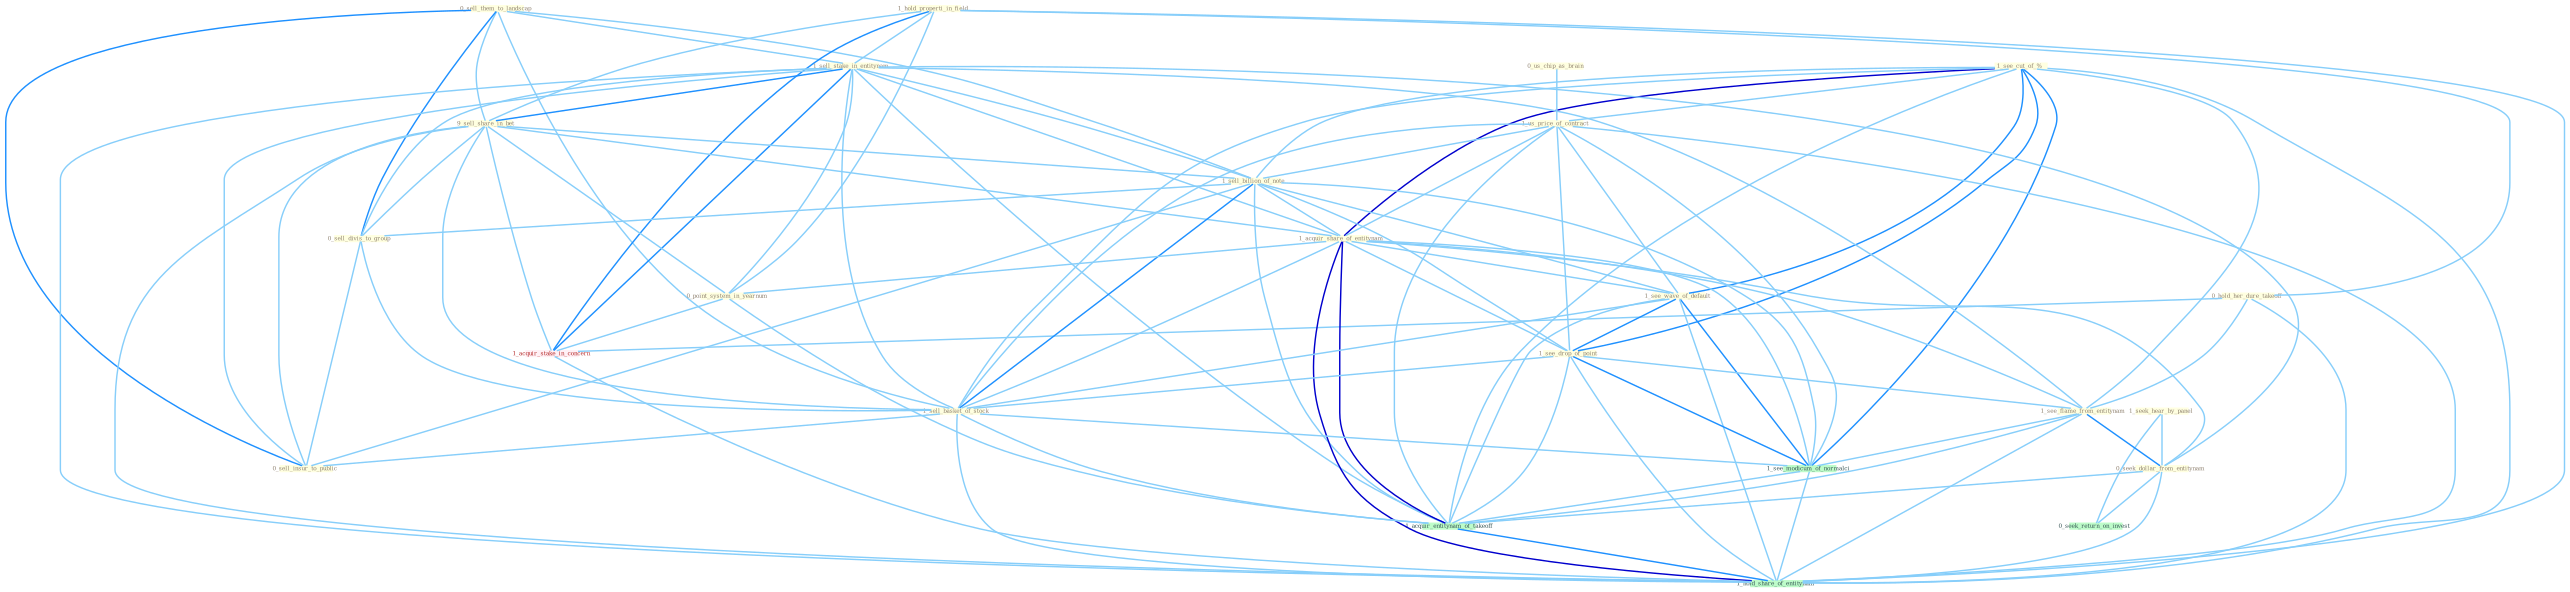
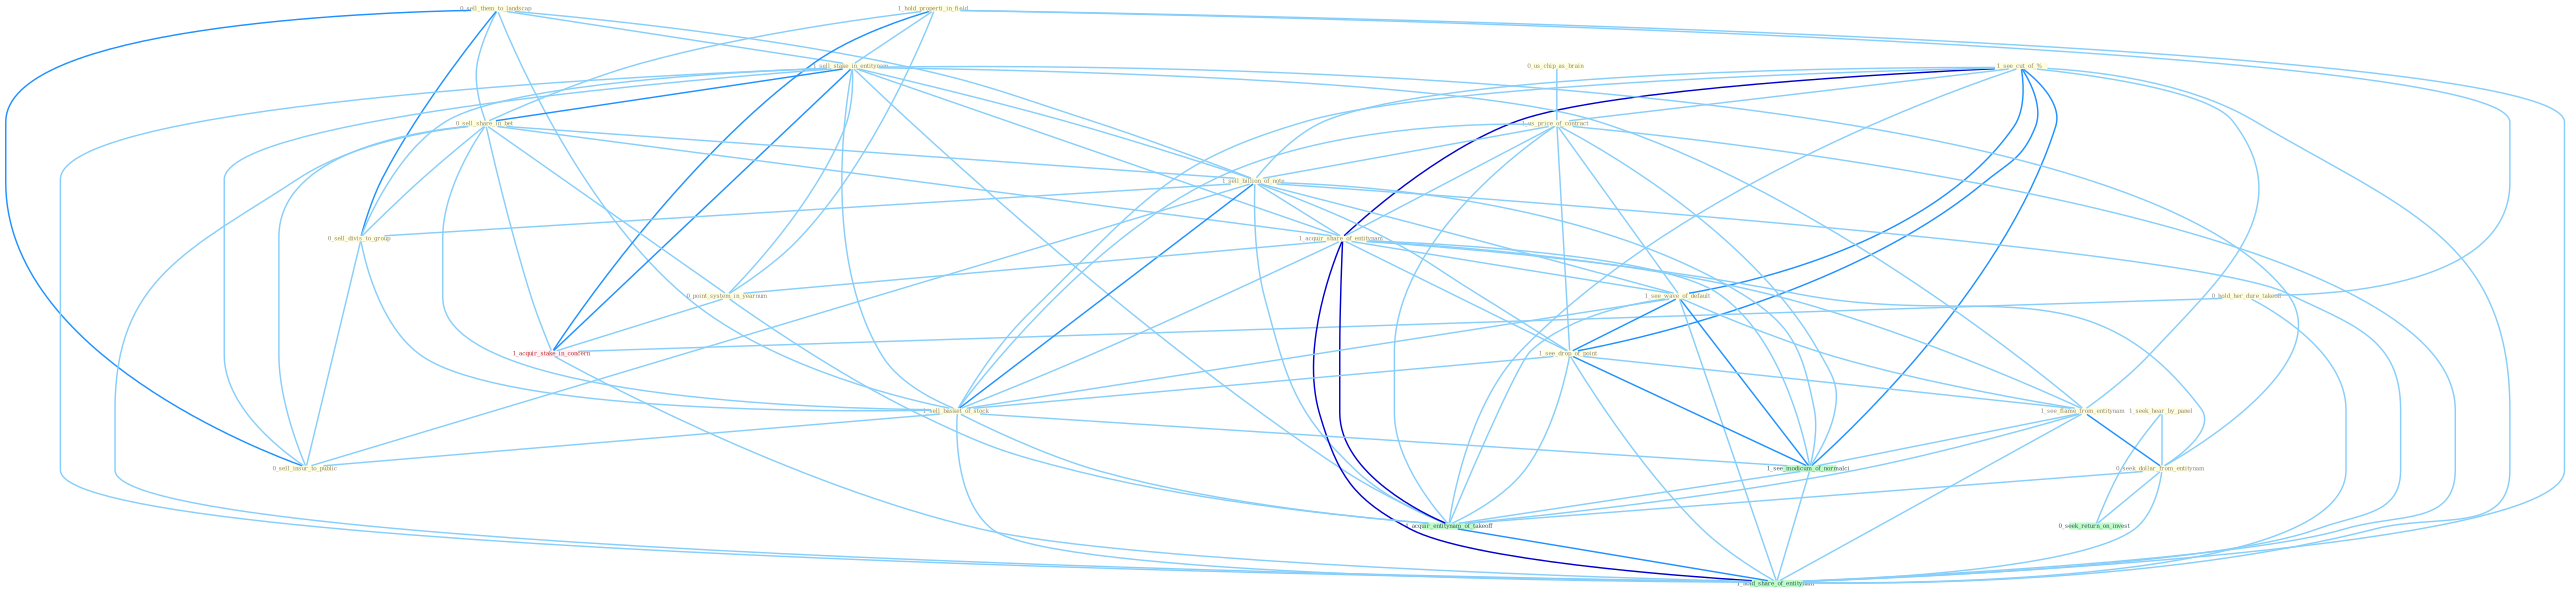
node "9_sell_share_in_bet": label "9_sell_share_in_bet" -> "0_sell_share_in_bet"
edge "1_sell_billion_of_note" -- "1_hold_share_of_entitynam": added
edge "0_hold_her_dure_takeoff" -- "1_see_flame_from_entitynam": now "1_see_wave_of_default" -- "1_see_flame_from_entitynam"
